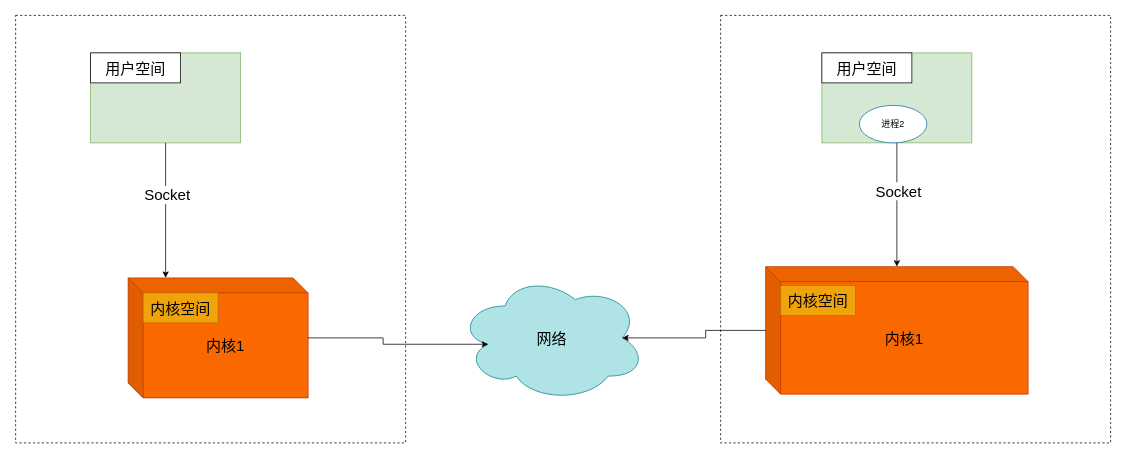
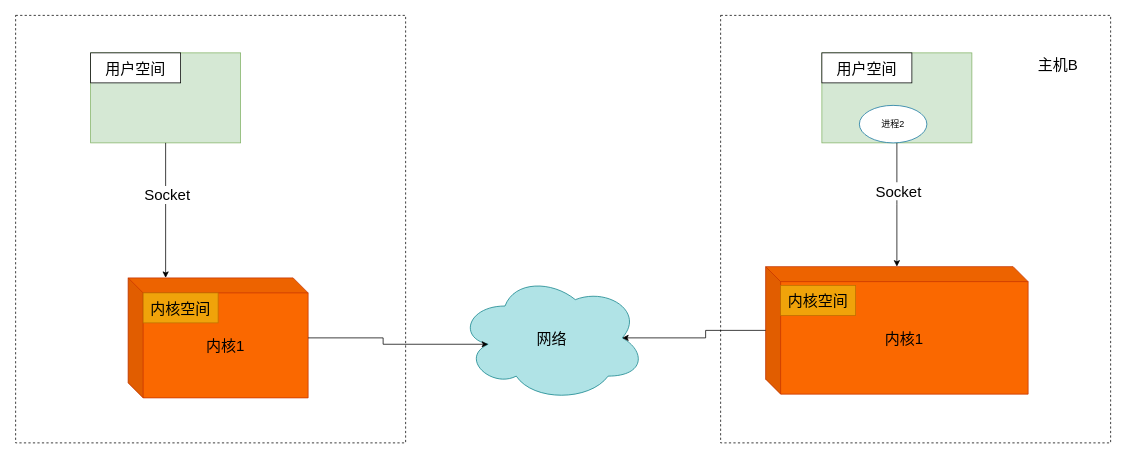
node "主机B": added
